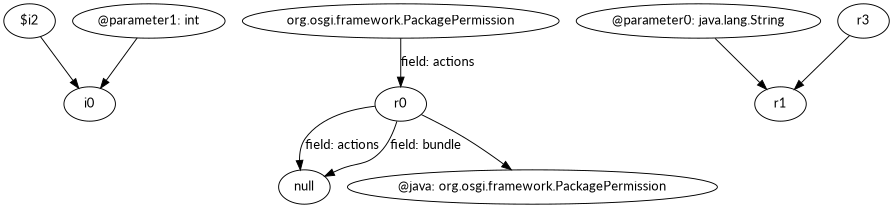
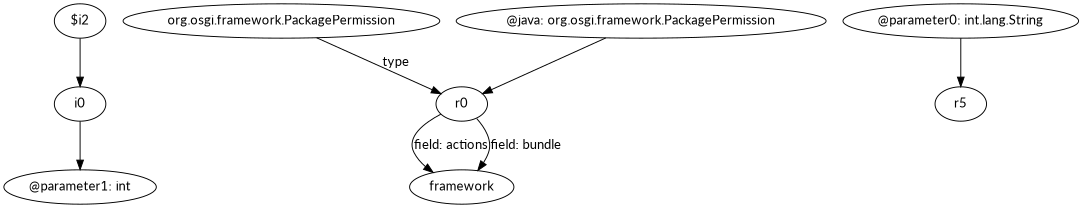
node "@parameter0: java.lang.String": label "@parameter0: java.lang.String" -> "@parameter0: int.lang.String"
node "r3": removed
edge "@parameter1: int" -> "i0": reversed
edge "org.osgi.framework.PackagePermission" -> "r0": label "field: actions" -> "type"
node "r1": label "r1" -> "r5"
edge "r0" -> "@java: org.osgi.framework.PackagePermission": reversed
node "null": label "null" -> "framework"
